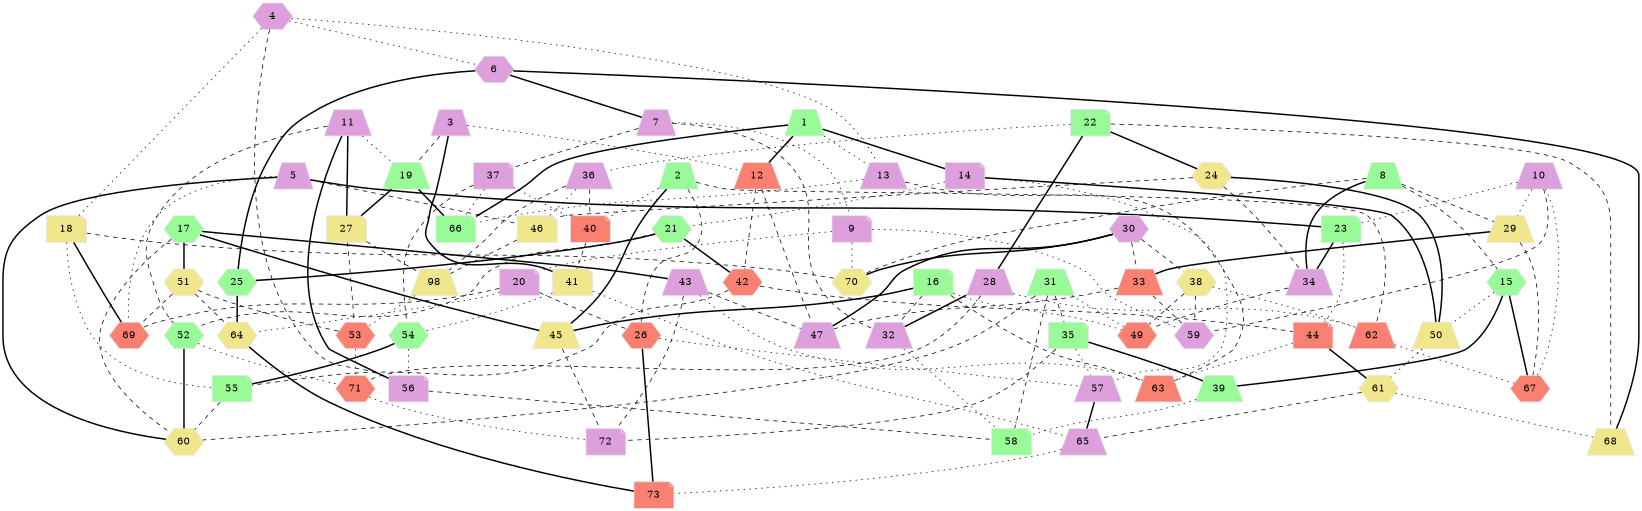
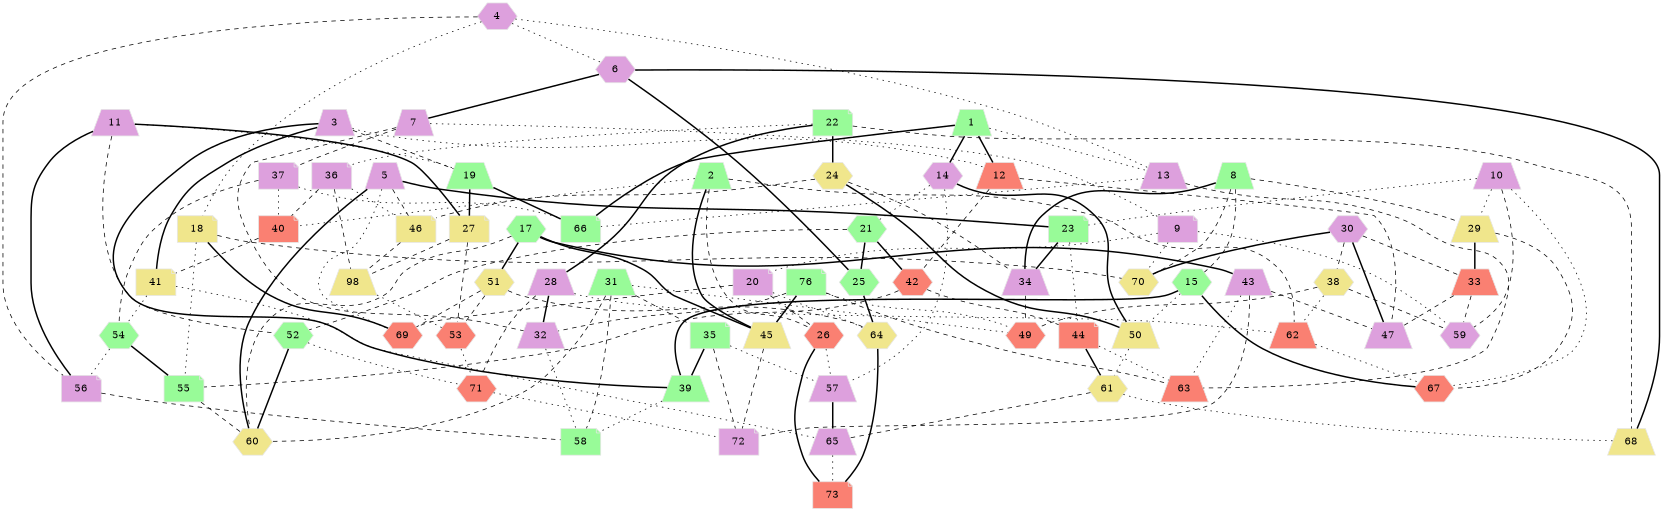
node "36": shape trapezium -> note
node "14": shape note -> hexagon
node "16": label "16" -> "76"
edge "3" -- "39": added
